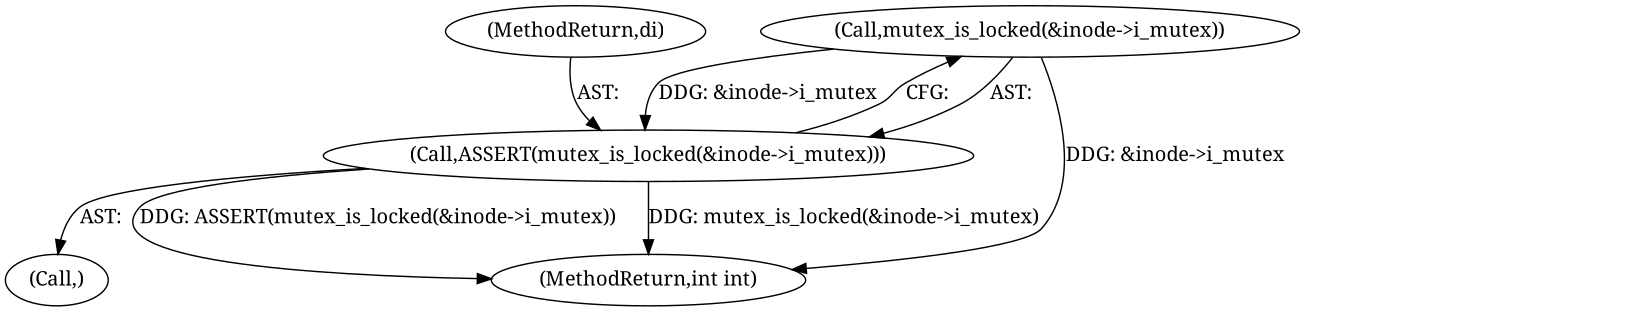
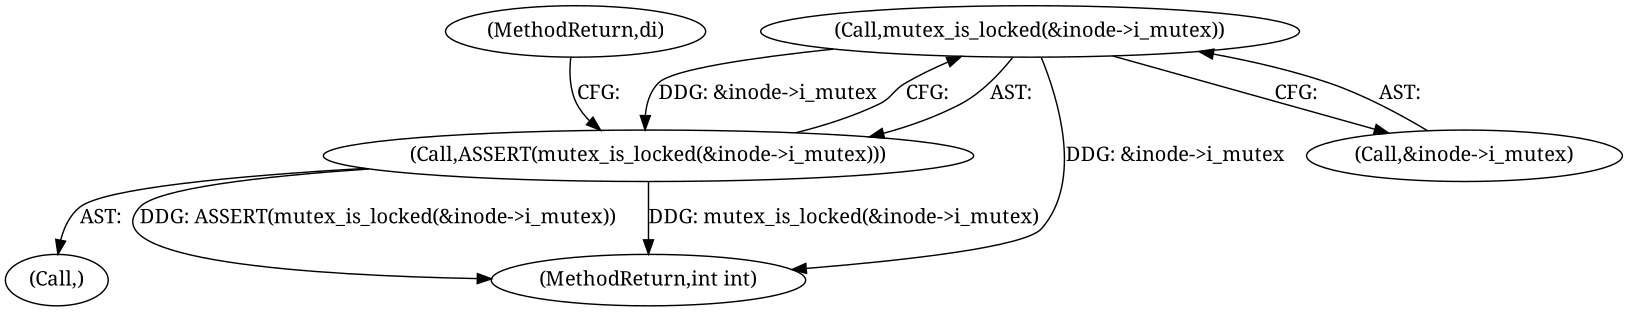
edge "(MethodReturn,di)" -> "(Call,ASSERT(mutex_is_locked(&inode->i_mutex)))": label "AST: " -> "CFG: "
node "(Call,&inode->i_mutex)": added
